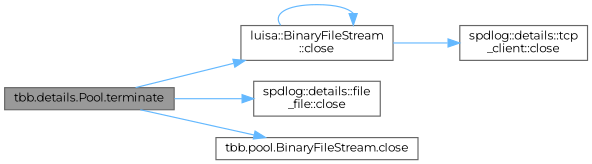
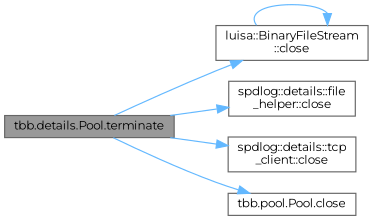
edge "luisa::BinaryFileStream ::close" -> "spdlog::details::tcp _client::close": now "tbb.details.Pool.terminate" -> "spdlog::details::tcp _client::close"
node "spdlog::details::file _file::close": label "spdlog::details::file _file::close" -> "spdlog::details::file _helper::close"
node "tbb.pool.BinaryFileStream.close": label "tbb.pool.BinaryFileStream.close" -> "tbb.pool.Pool.close"
